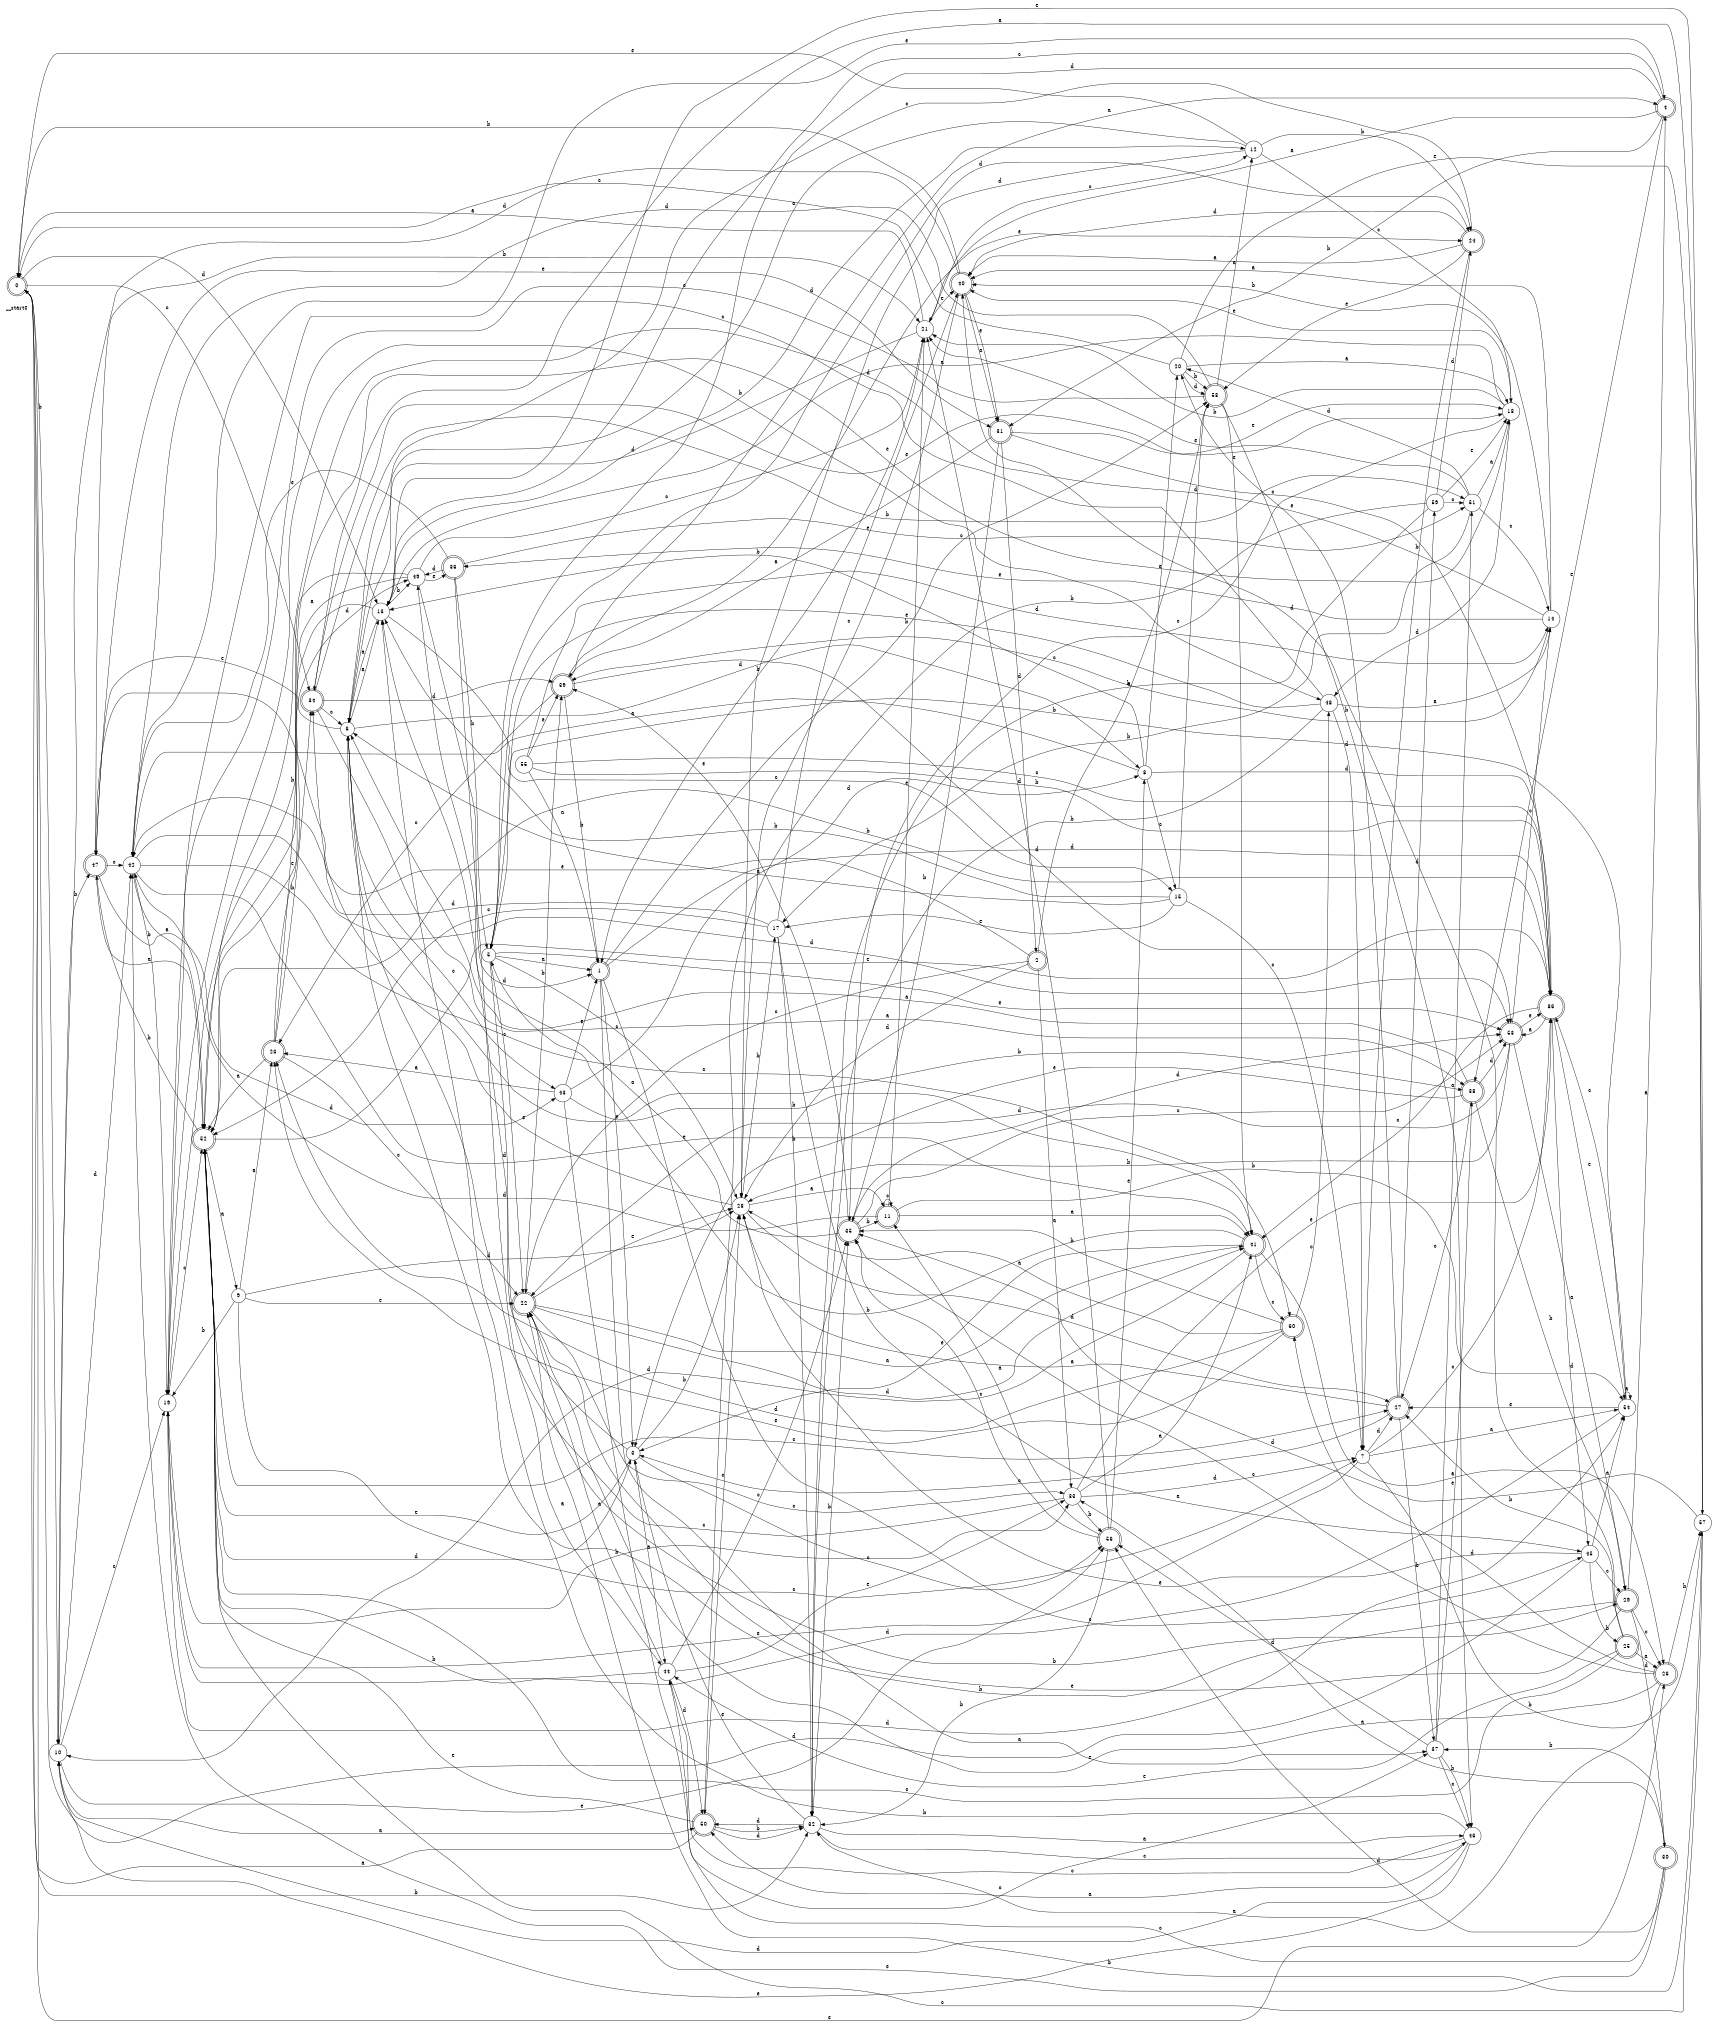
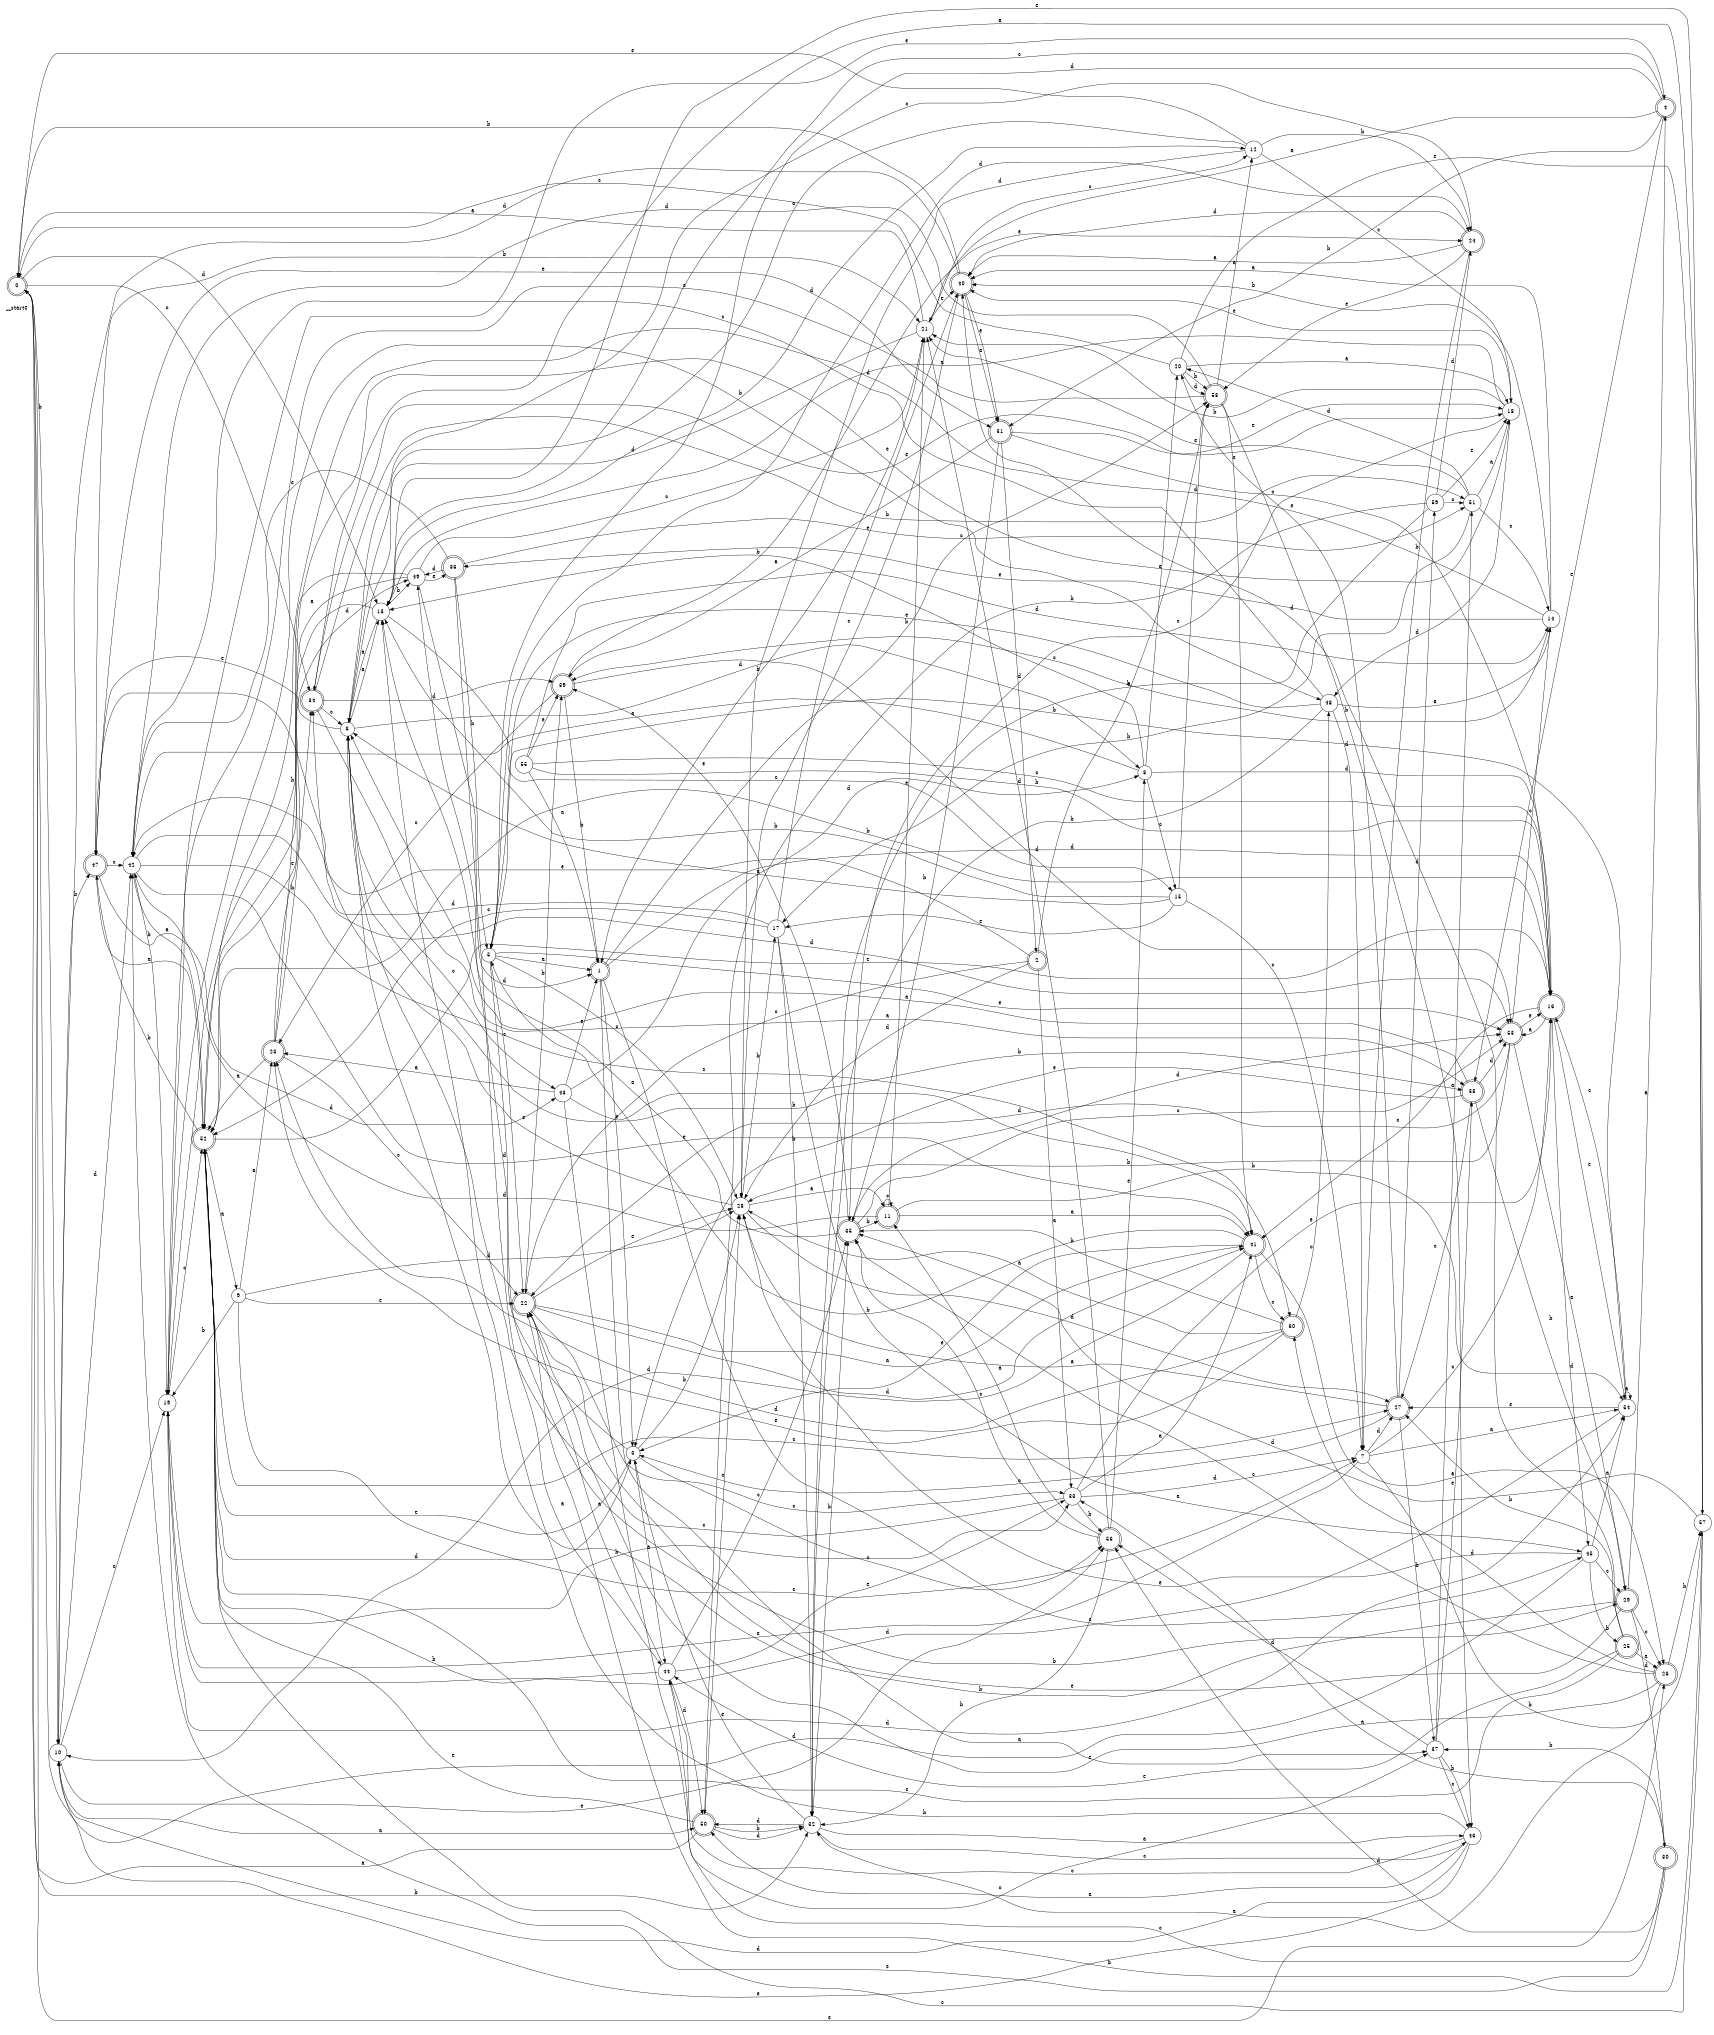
edge "39" -> "4": removed, label "a"
node "86": label "86" -> "16"
